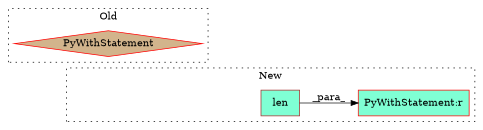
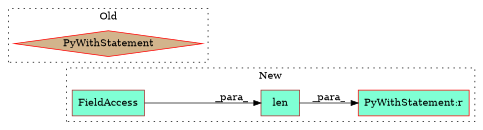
node "FieldAccess": added
